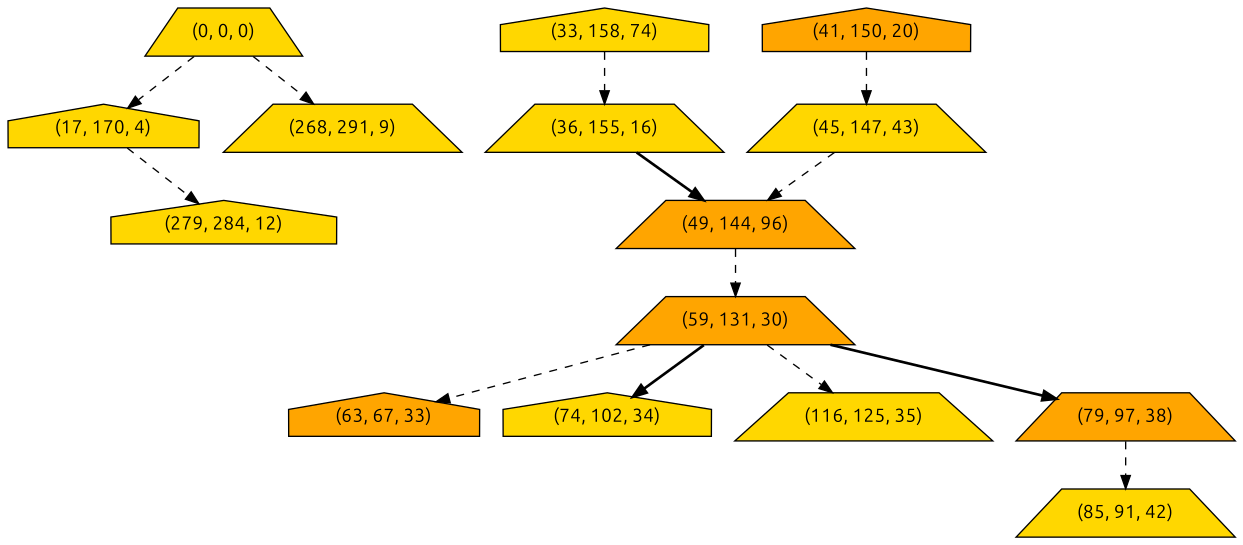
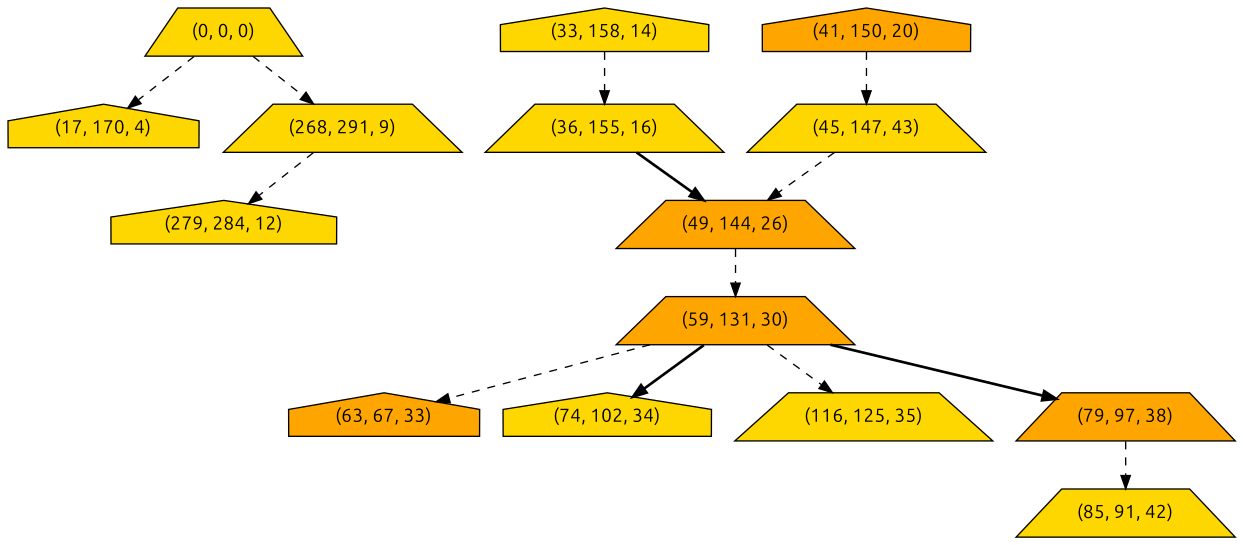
node "(33, 158, 74)": label "(33, 158, 74)" -> "(33, 158, 14)"
edge "(17, 170, 4)" -> "(279, 284, 12)": now "(268, 291, 9)" -> "(279, 284, 12)"
node "(49, 144, 96)": label "(49, 144, 96)" -> "(49, 144, 26)"
